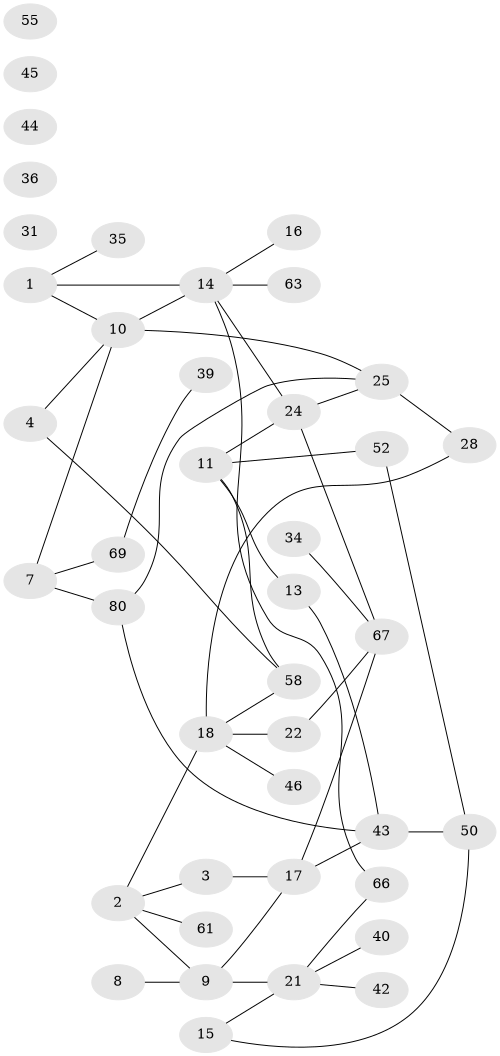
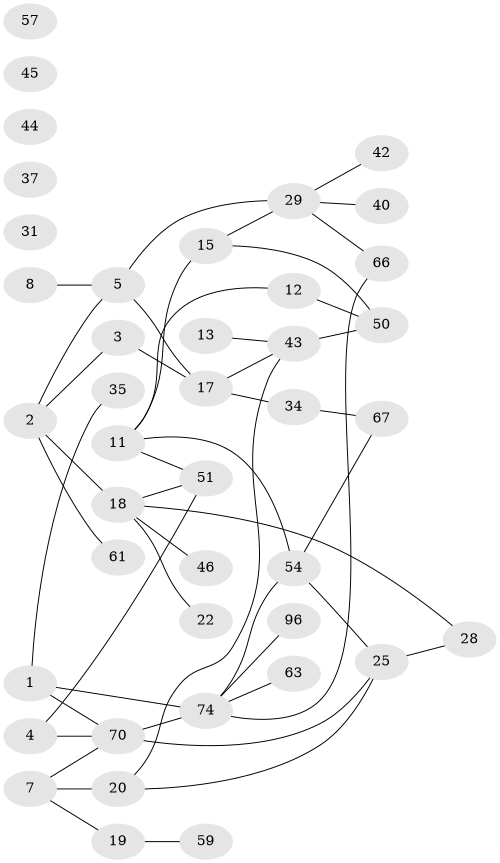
node "55": label "55" -> "57"
node "36": label "36" -> "37"
node "16": label "16" -> "96"
node "14": label "14" -> "74"
node "10": label "10" -> "70"
node "39": label "39" -> "59"
node "24": label "24" -> "54"
node "52": label "52" -> "12"
edge "11" -- "13": now "11" -- "15"
node "69": label "69" -> "19"
node "80": label "80" -> "20"
node "58": label "58" -> "51"
edge "67" -- "22": removed
edge "67" -- "17": now "34" -- "17"
node "9": label "9" -> "5"
node "21": label "21" -> "29"
